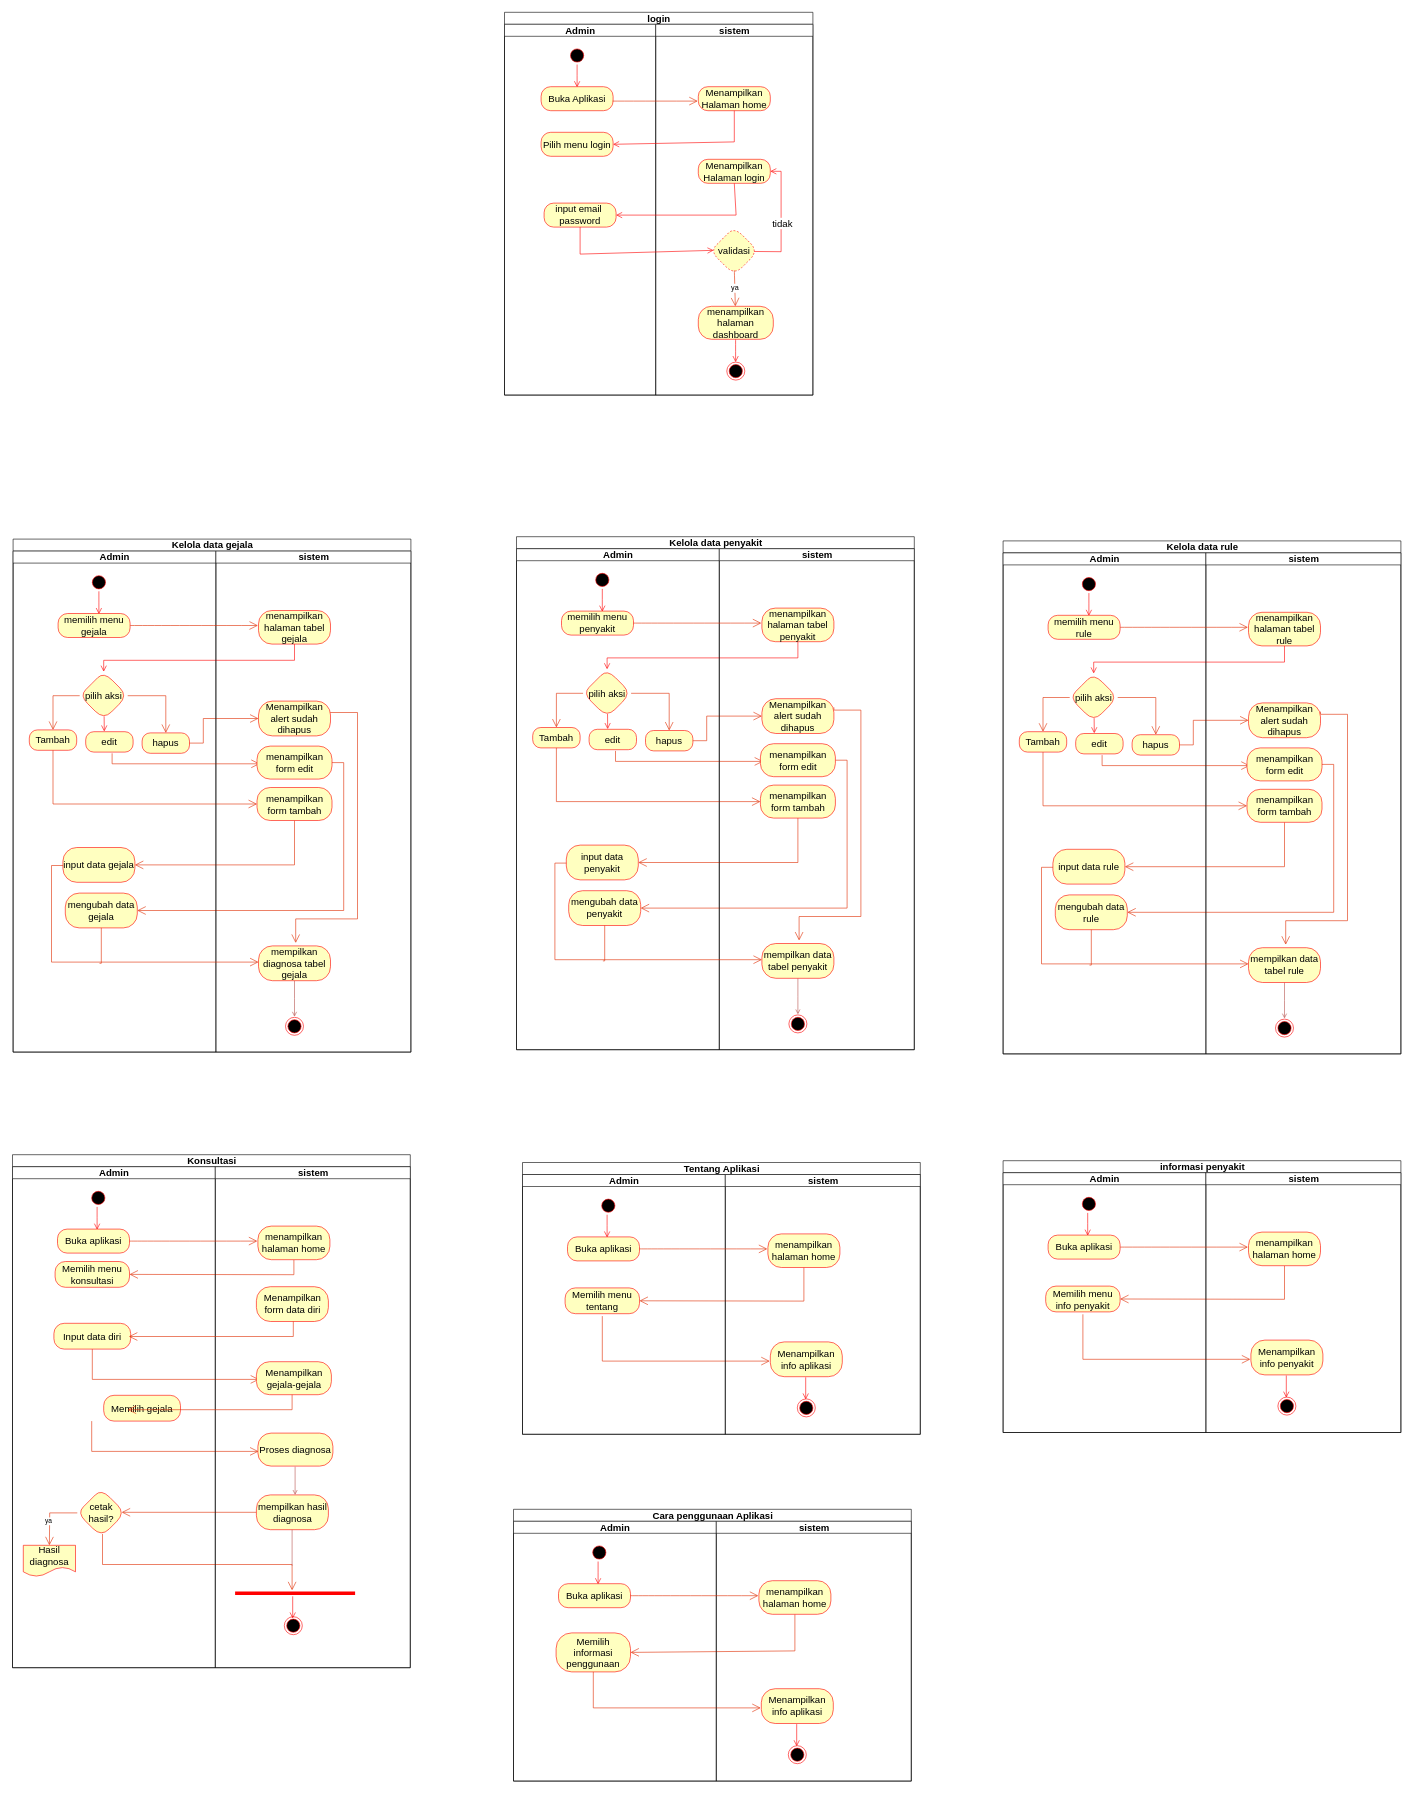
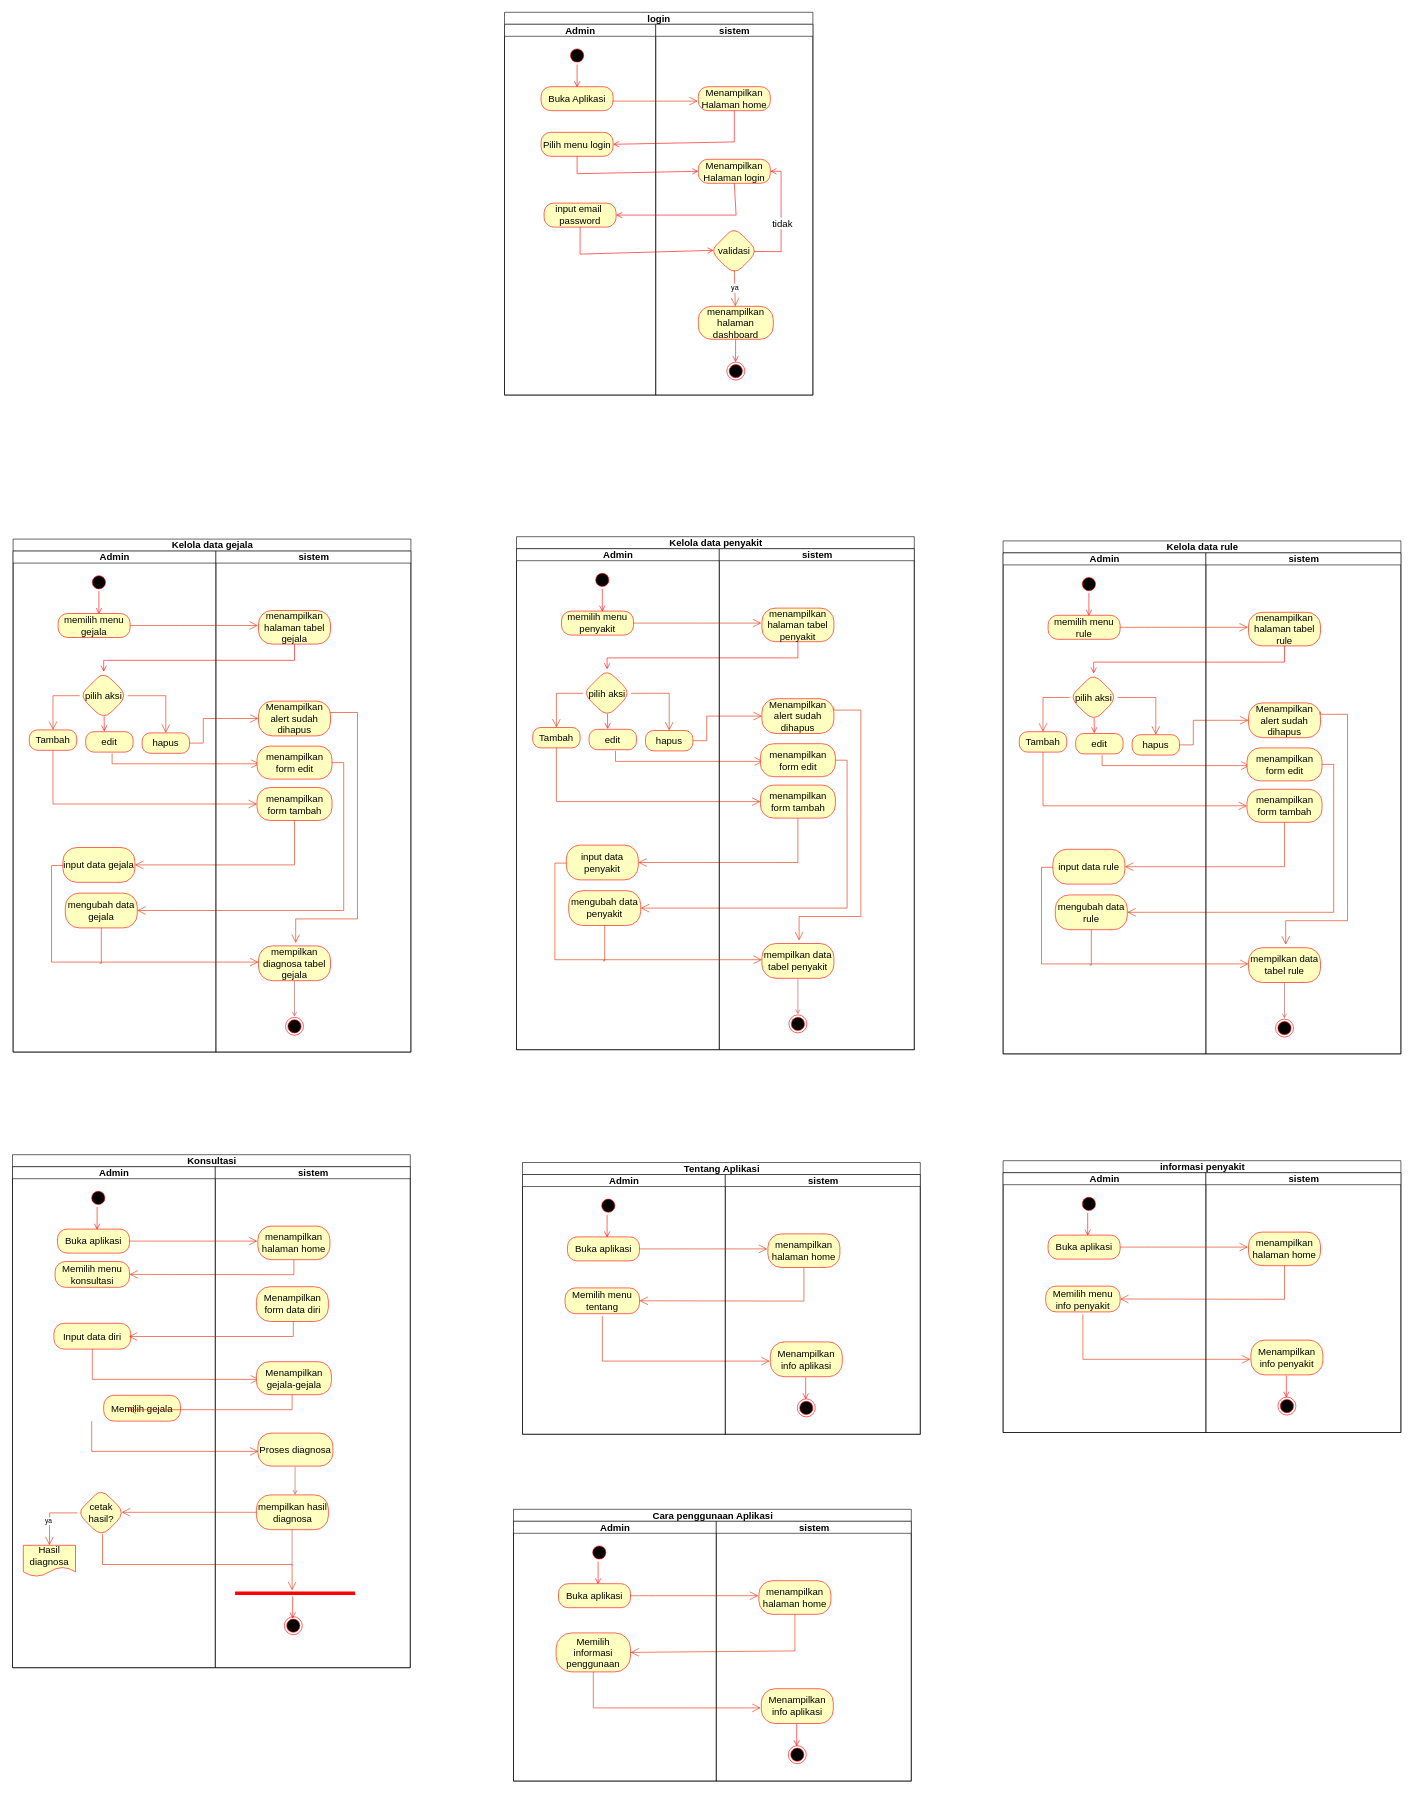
edge "Pilih menu login" -> "Menampilkan Halaman login": added
node "validasi": style dashed -> solid
